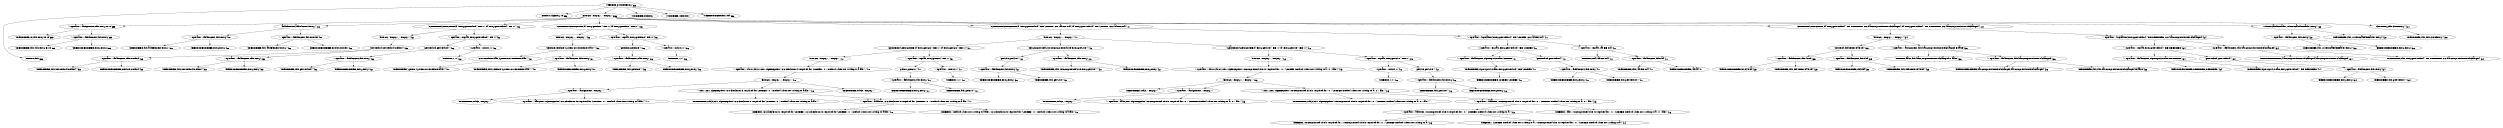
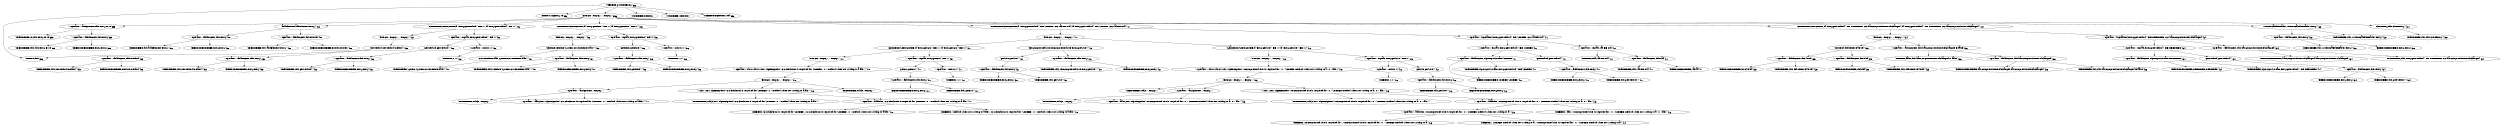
edge "(setMethod,setMethod(method))" -> "(<operator>.fieldAccess,this.method)": now "(setMethod,setMethod(method))" -> "(PARAM,this)"
edge "(IDENTIFIER,ZipOutputStream,entry.getMethod() == STORED)" -> "(FIELD_IDENTIFIER,STORED,STORED)": now "(<operator>.fieldAccess,ZipOutputStream.STORED)" -> "(FIELD_IDENTIFIER,STORED,STORED)"
